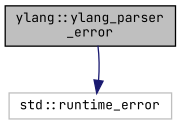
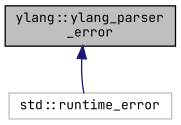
edge "ylang::ylang_parser _error" -> "std::runtime_error": reversed
